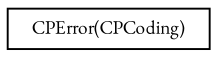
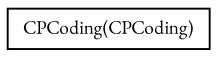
node "CPError(CPCoding)": label "CPError(CPCoding)" -> "CPCoding(CPCoding)"
